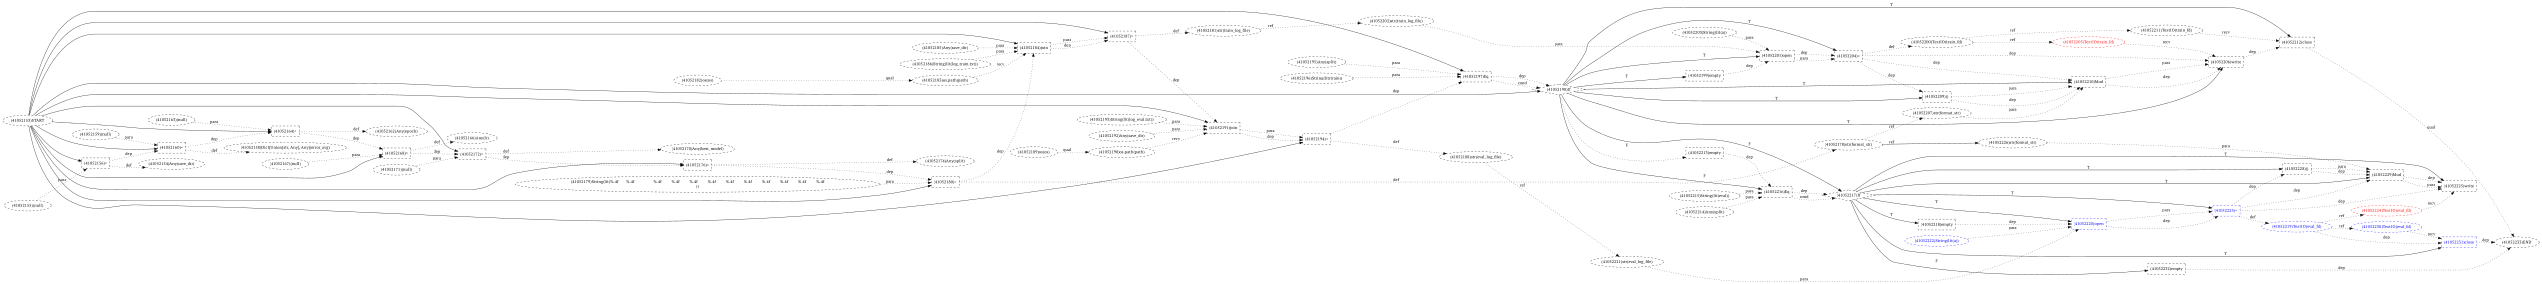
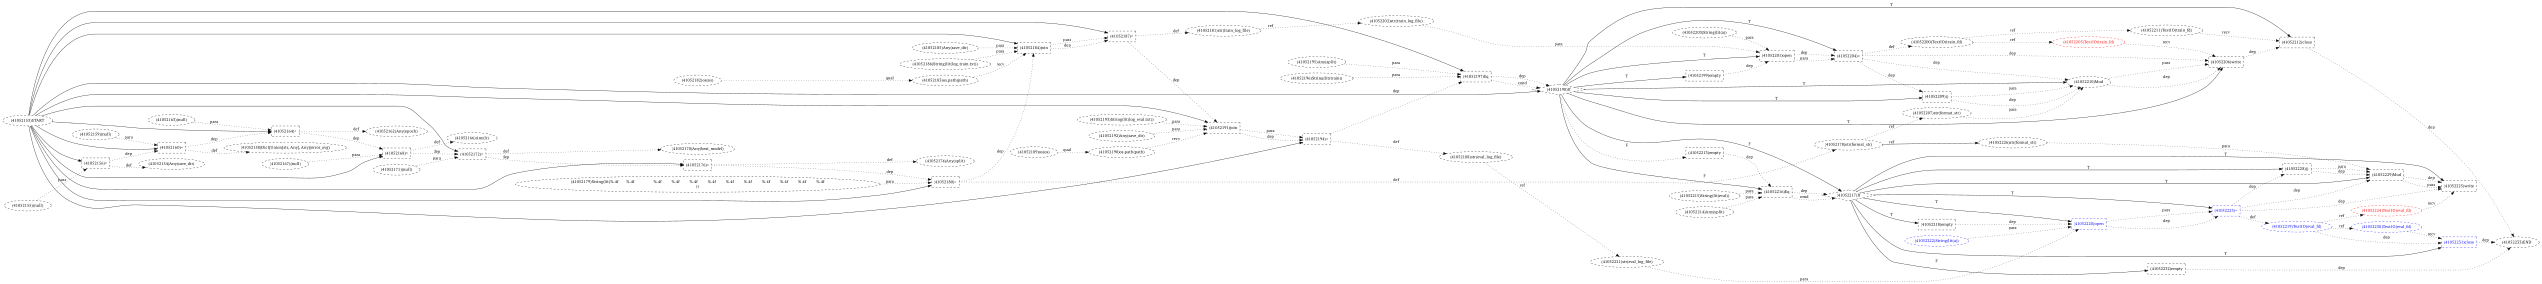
node "(41052210)Mod": shape box -> ellipse
edge "(41052212)close" -> "(41052233)END": label "qual" -> "dep"
